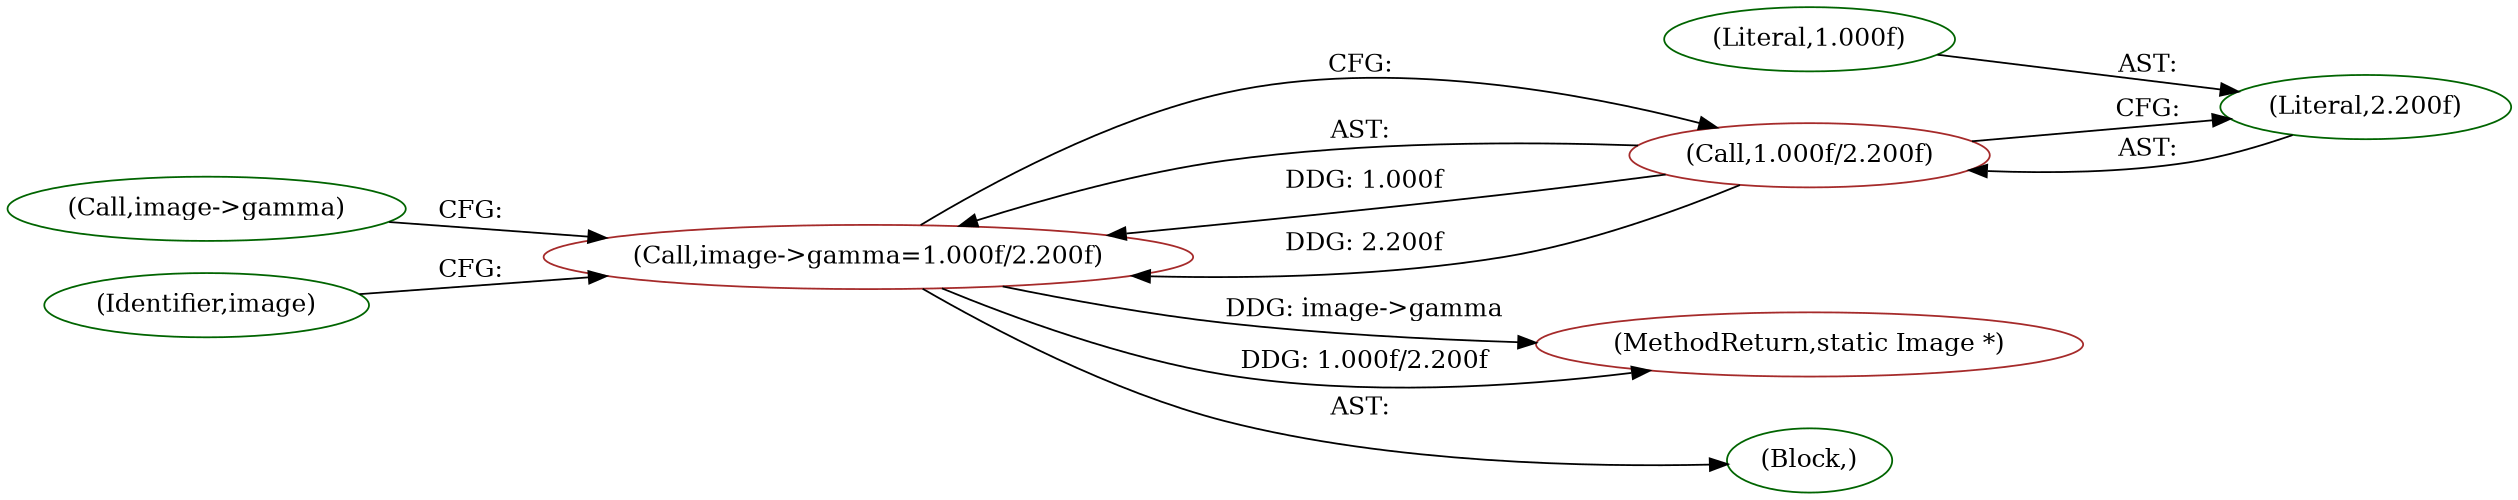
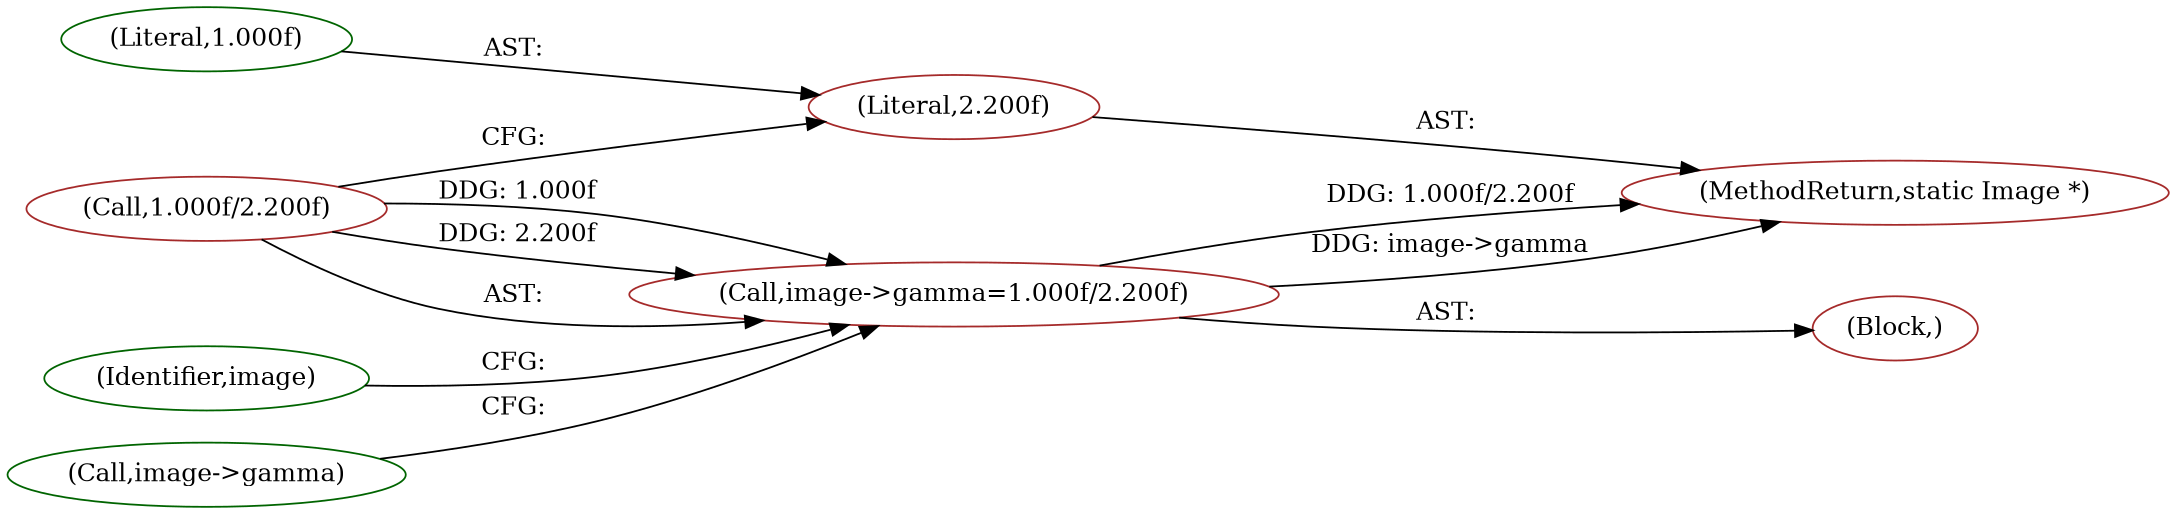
edge "(Call,image->gamma=1.000f/2.200f)" -> "(Call,1.000f/2.200f)": removed, label "CFG:"
node "(Literal,2.200f)": color darkgreen -> brown
edge "(Literal,2.200f)" -> "(Call,1.000f/2.200f)": now "(Literal,2.200f)" -> "(MethodReturn,static Image *)"
node "(Block,)": color darkgreen -> brown
